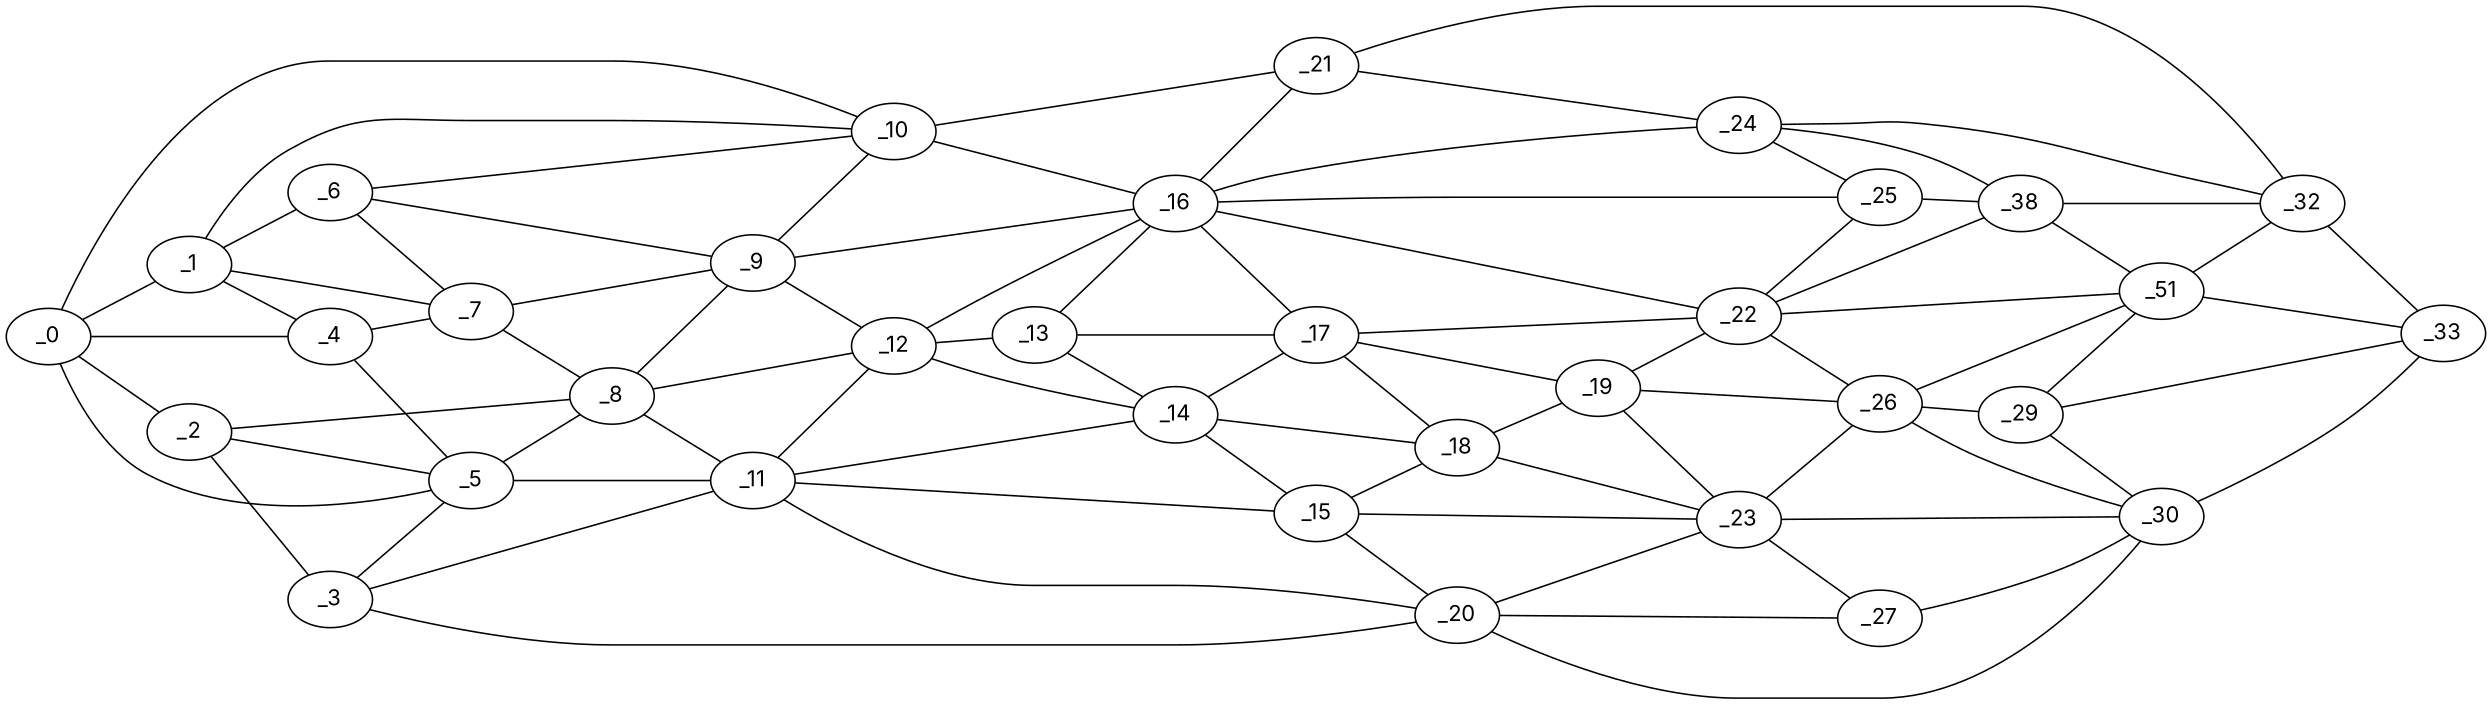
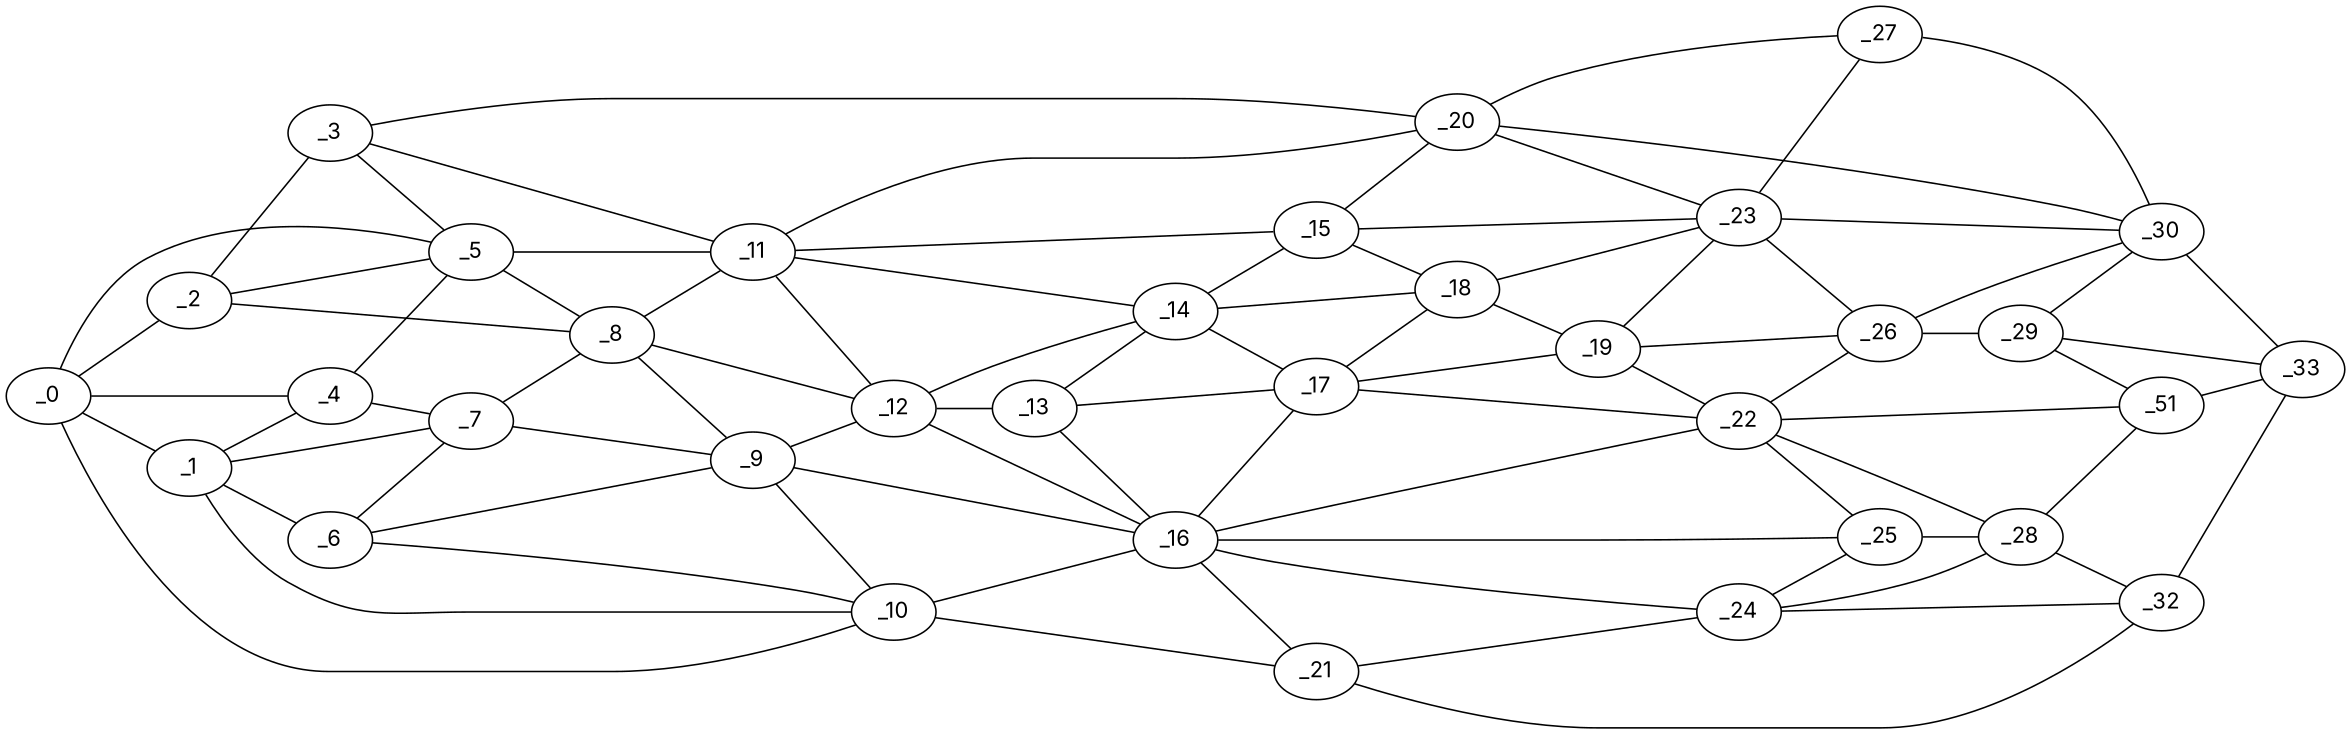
node "_38": label "_38" -> "_28"
edge "_32" -- "_51": removed
edge "_51" -- "_26": removed
